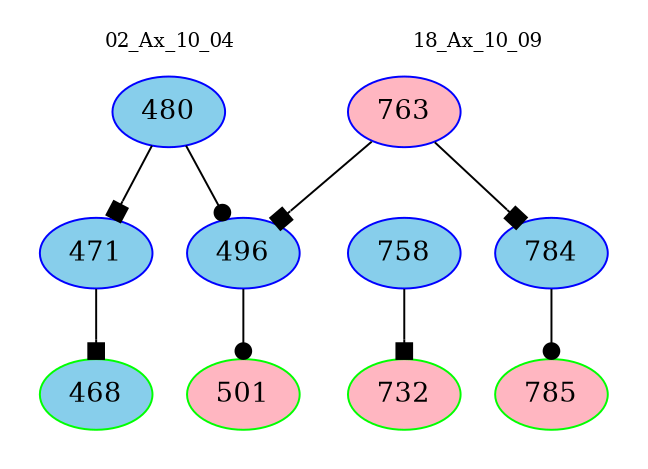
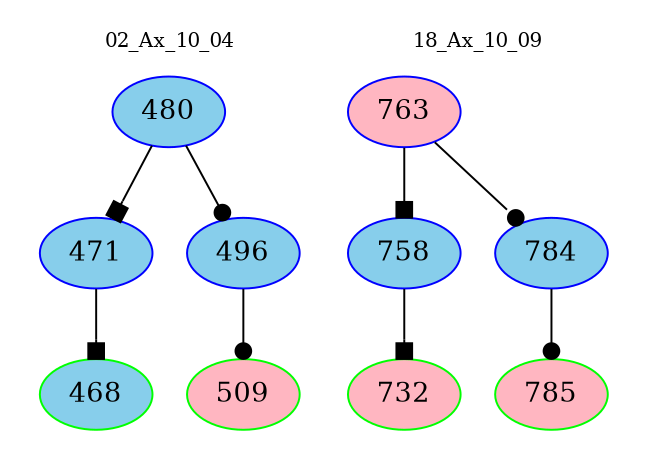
edge "763" -> "496": now "763" -> "758"
edge "763" -> "784": arrowhead box -> dot
node "501": label "501" -> "509"
